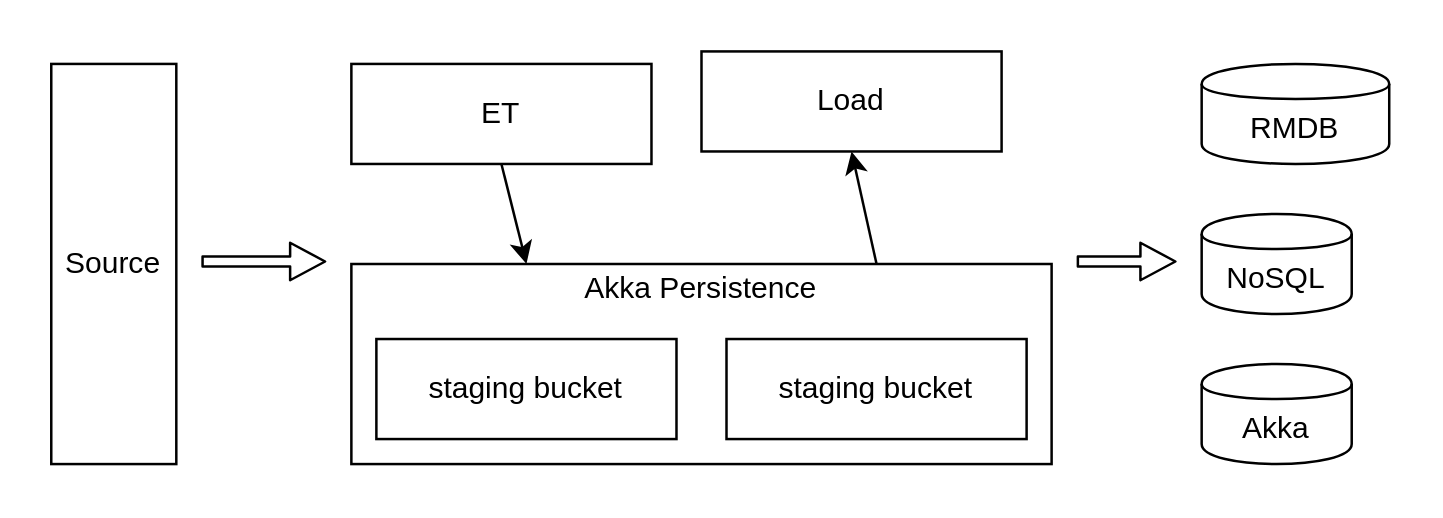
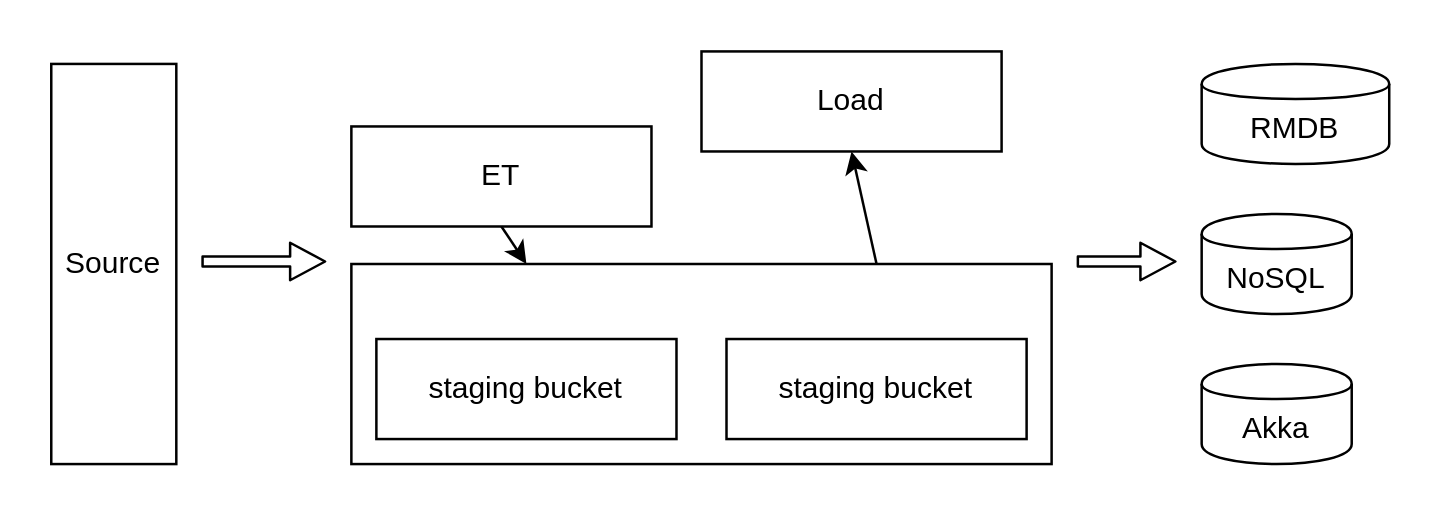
node "ET": moved (501, 114) -> (501, 176)
node "Akka Persistence": removed
